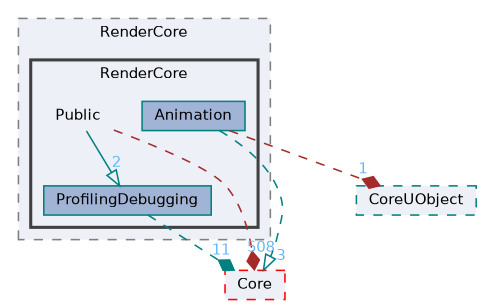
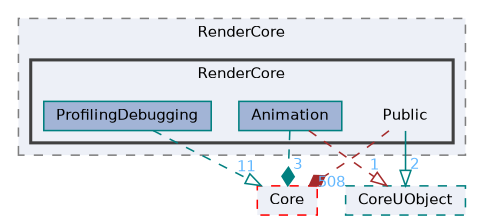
edge "Public" -> "ProfilingDebugging": now "Public" -> "CoreUObject"
edge "Animation" -> "CoreUObject": arrowhead diamond -> onormal
edge "Animation" -> "Core": arrowhead onormal -> diamond
edge "ProfilingDebugging" -> "Core": arrowhead diamond -> onormal
